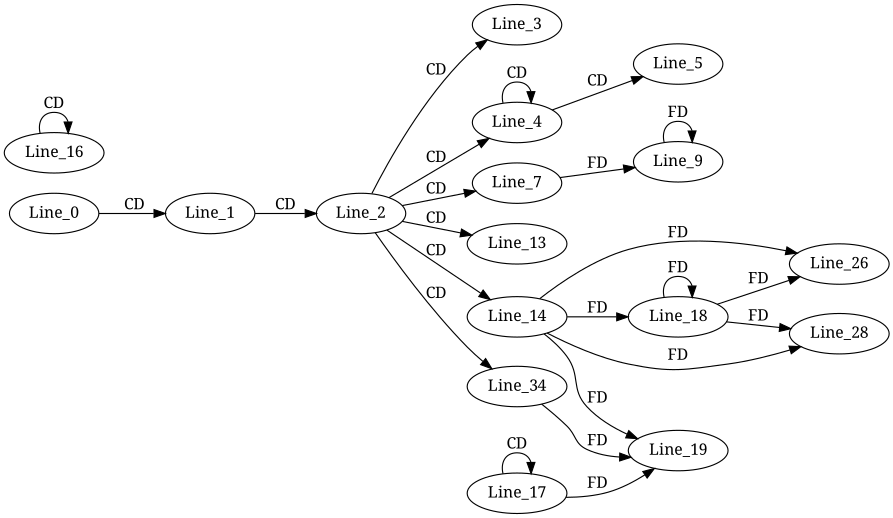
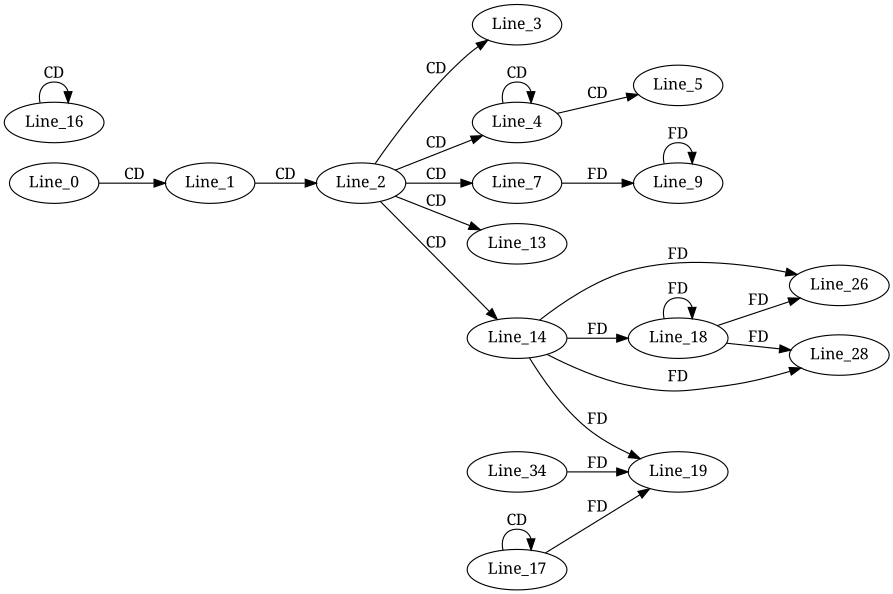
edge "Line_2" -> "Line_34": removed, label "CD"
